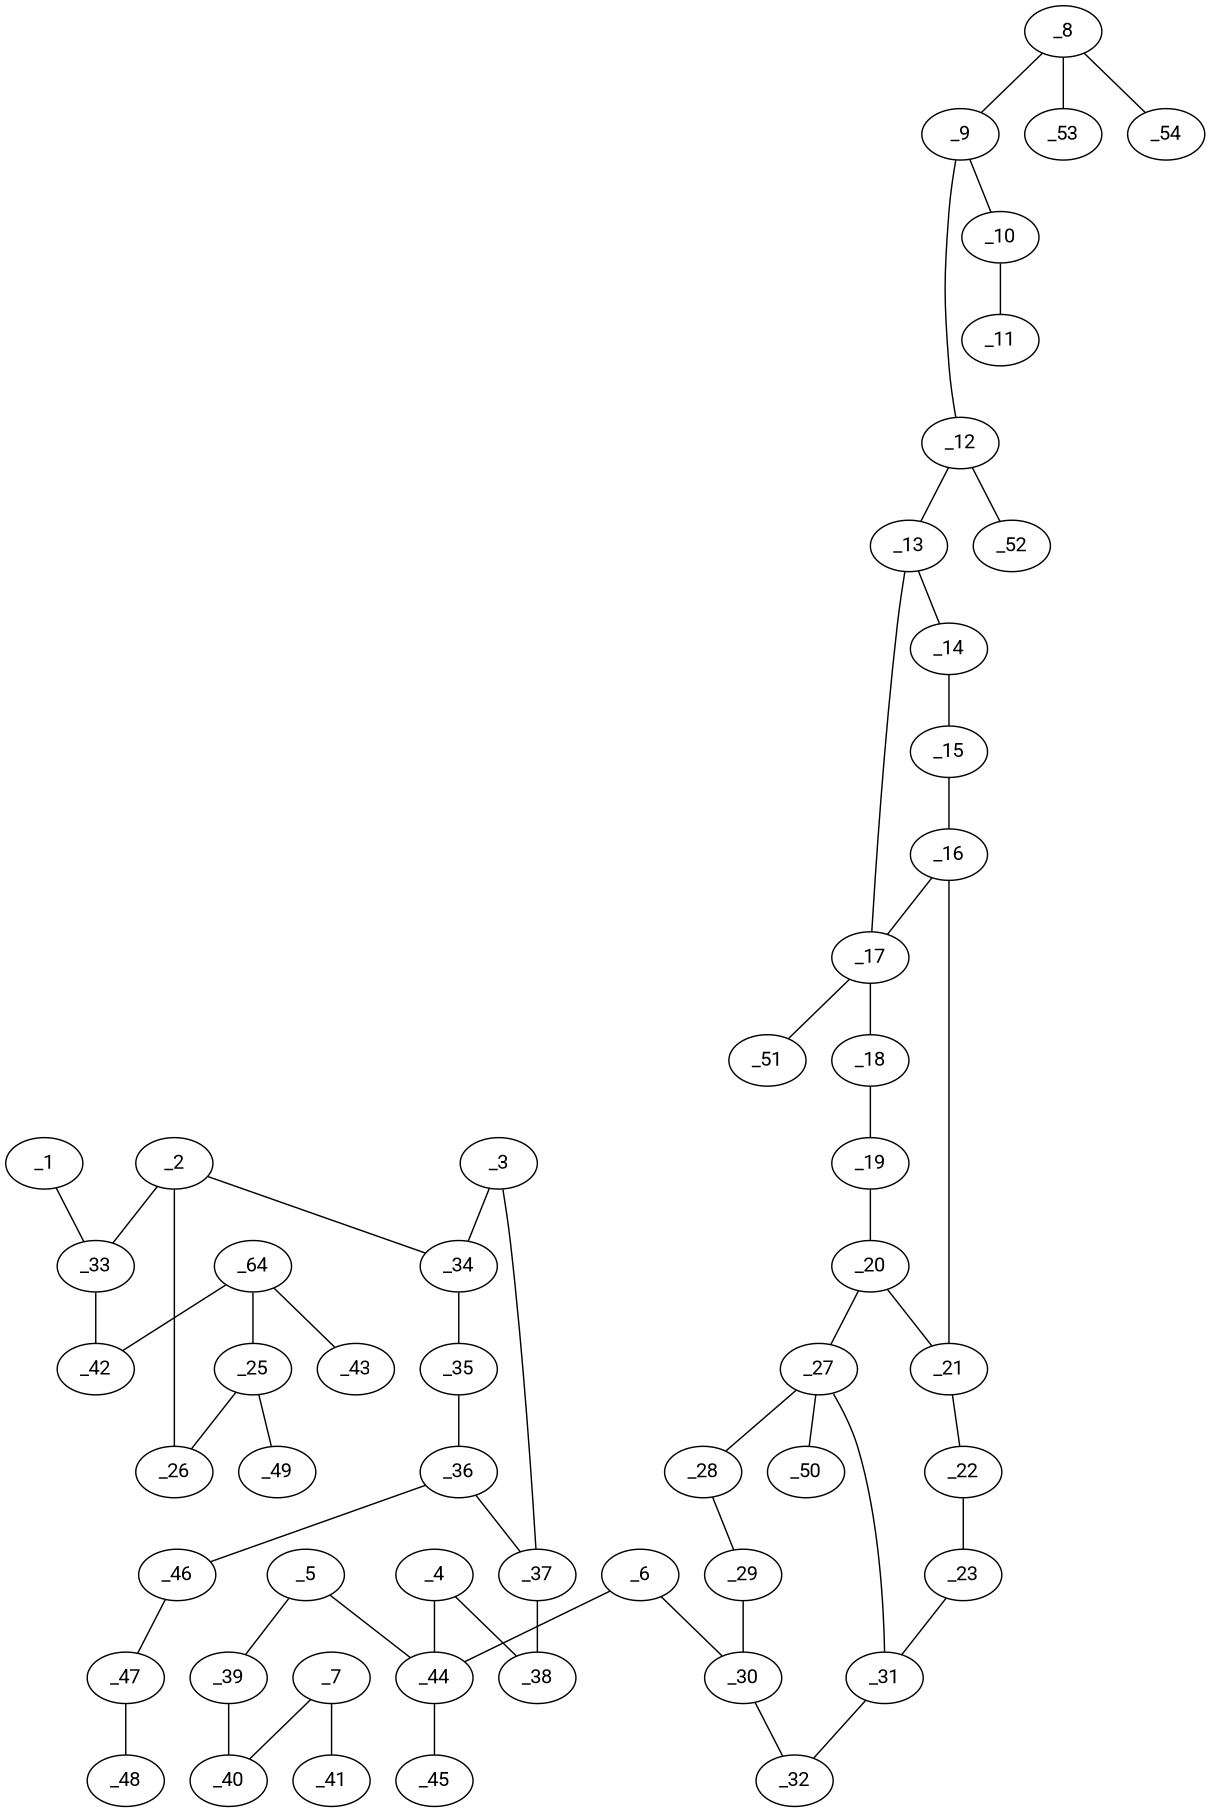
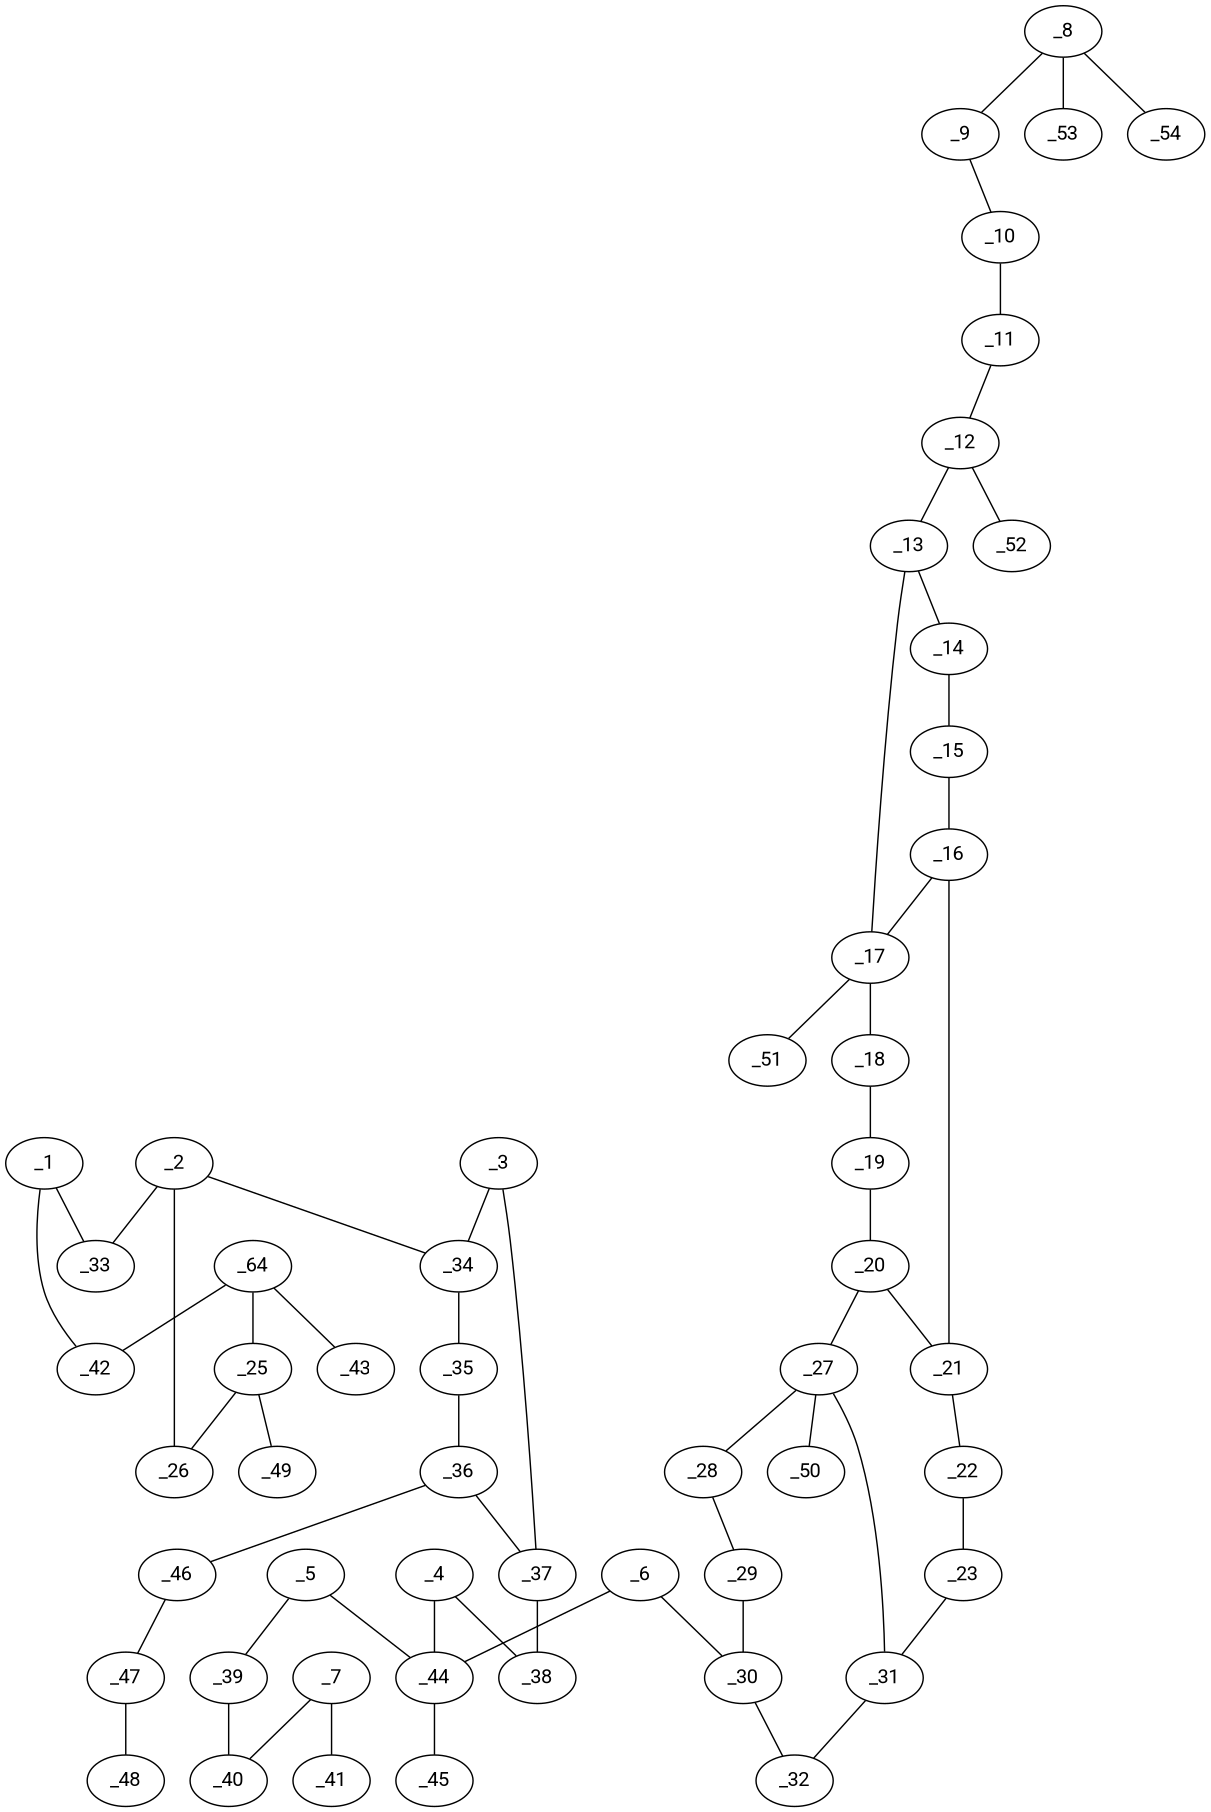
edge "_9" -- "_12": now "_11" -- "_12"
edge "_33" -- "_42": now "_1" -- "_42"
